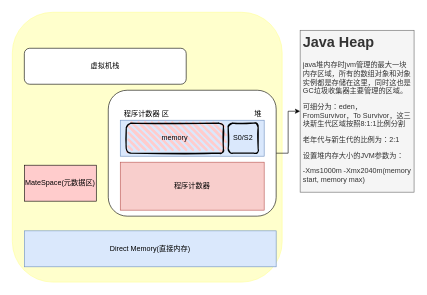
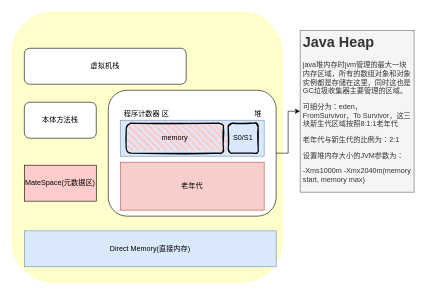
node "Java Heapjava堆内存时jvm管理的最大一块内存区域，所有的数组对象和对象实例都是存储在这里，同时这也是GC垃圾收集器主要管理的区域。 可细分为：eden，FromSurvivor，To Survivor，这三块新生代区域按照8:1:1比例分割 老年代与新生代的比例为：2:1 设置堆内存大小的JVM参数为： -Xms1000m -Xmx2040m(memory start, memory max)": label "Java Heapjava堆内存时jvm管理的最大一块内存区域，所有的数组对象和对象实例都是存储在这里，同时这也是GC垃圾收集器主要管理的区域。 可细分为：eden，FromSurvivor，To Survivor，这三块新生代区域按照8:1:1比例分割 老年代与新生代的比例为：2:1 设置堆内存大小的JVM参数为： -Xms1000m -Xmx2040m(memory start, memory max)" -> "Java Heapjava堆内存时jvm管理的最大一块内存区域，所有的数组对象和对象实例都是存储在这里，同时这也是GC垃圾收集器主要管理的区域。 可细分为：eden，FromSurvivor，To Survivor，这三块新生代区域按照8:1:1老年代 老年代与新生代的比例为：2:1 设置堆内存大小的JVM参数为： -Xms1000m -Xmx2040m(memory start, memory max)"
node "本体方法栈": added
node "S0/S2": label "S0/S2" -> "S0/S1"
node "程序计数器": label "程序计数器" -> "老年代"
